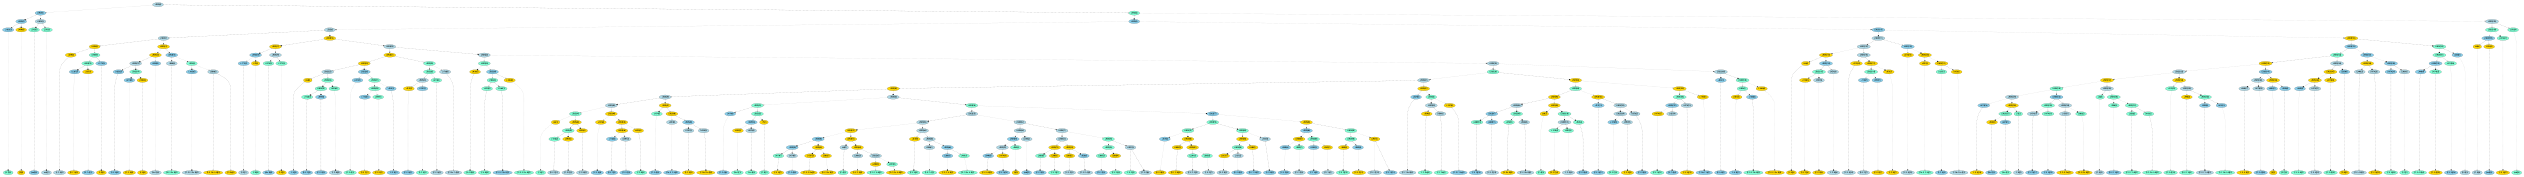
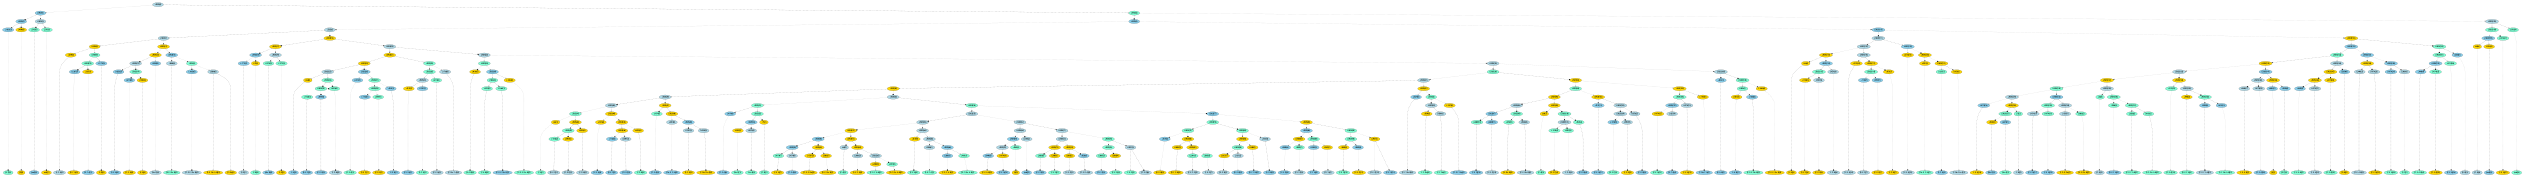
edge "L5925(25)" -> "L-1743(0)": now "L5925(25)" -> "L4576(0)"
node "[rest](1)": fillcolor lightblue -> gold
